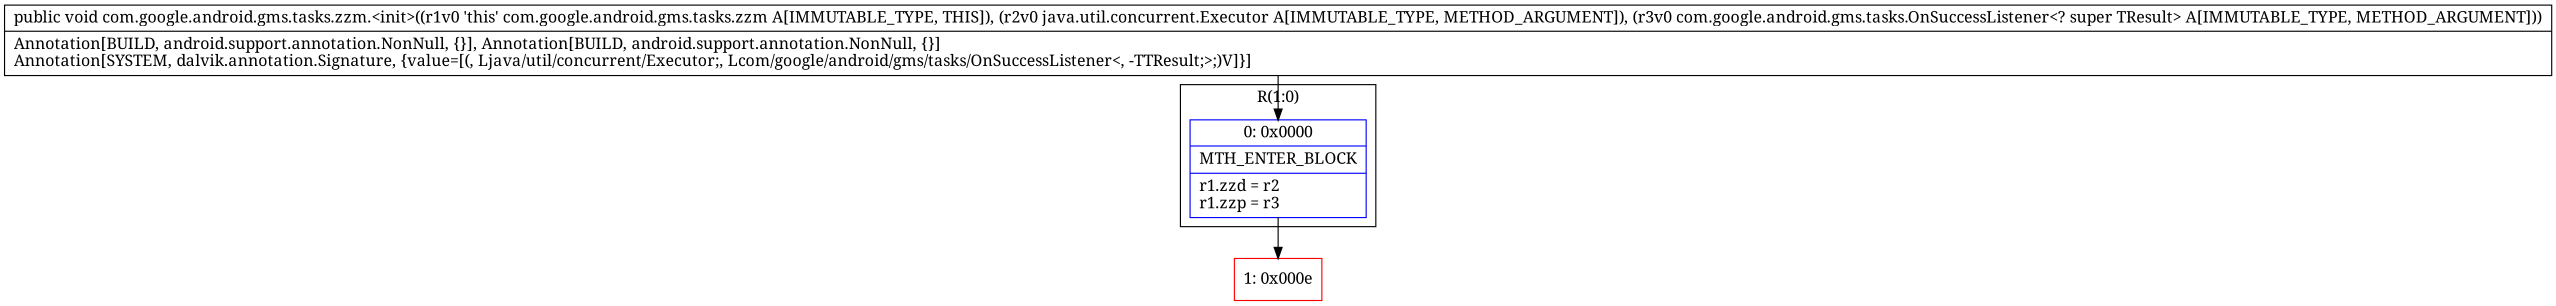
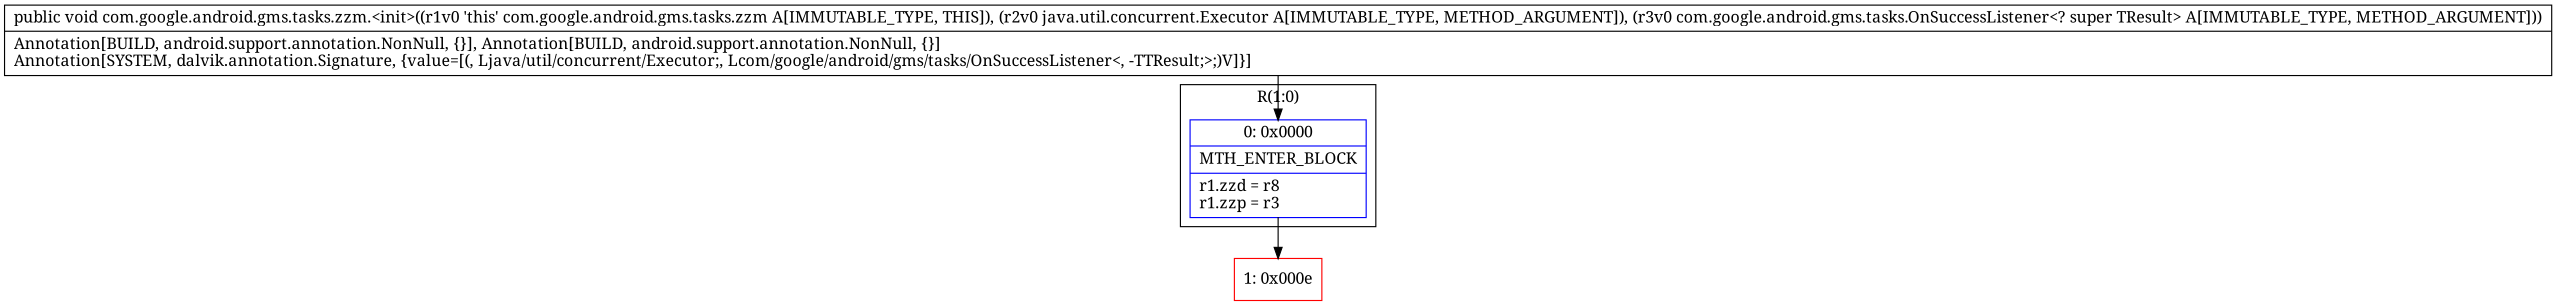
node "0: 0x0000": text "r1.zzd = r2" -> "r1.zzd = r8"
